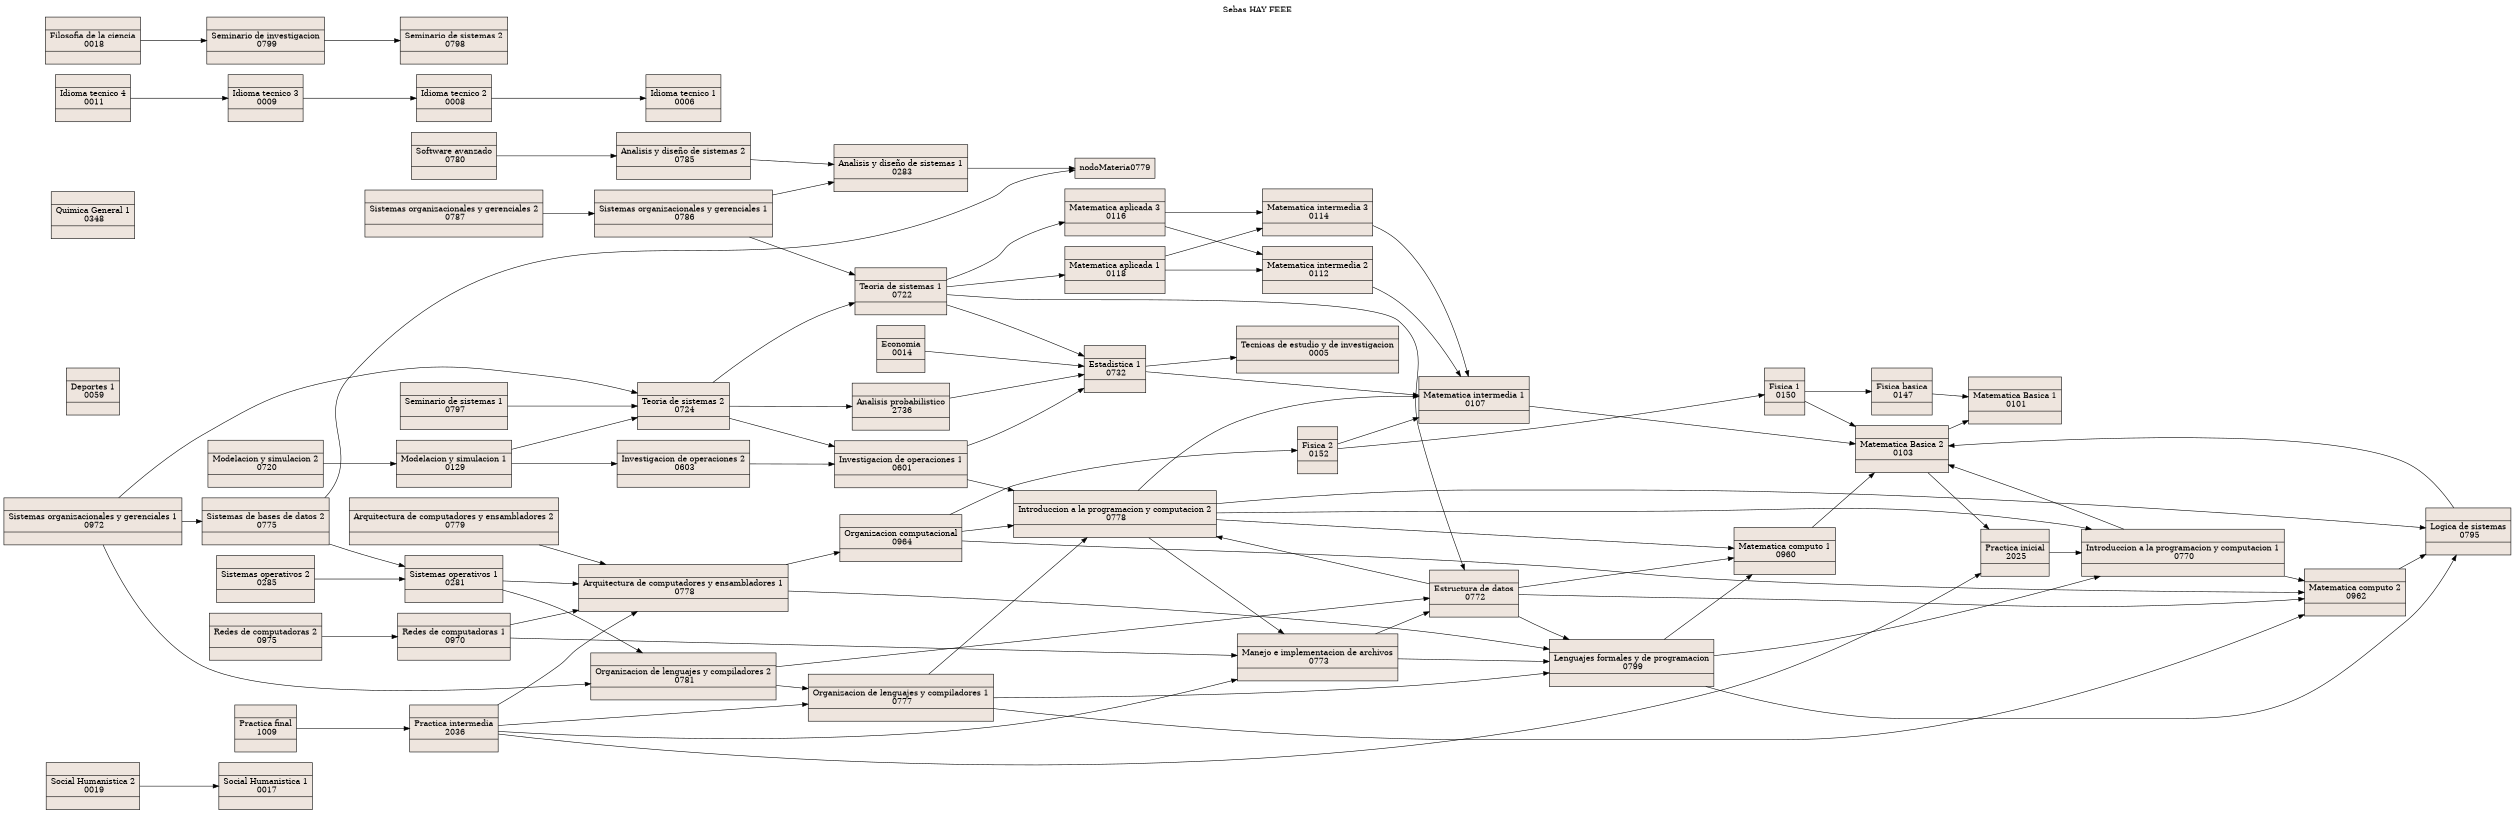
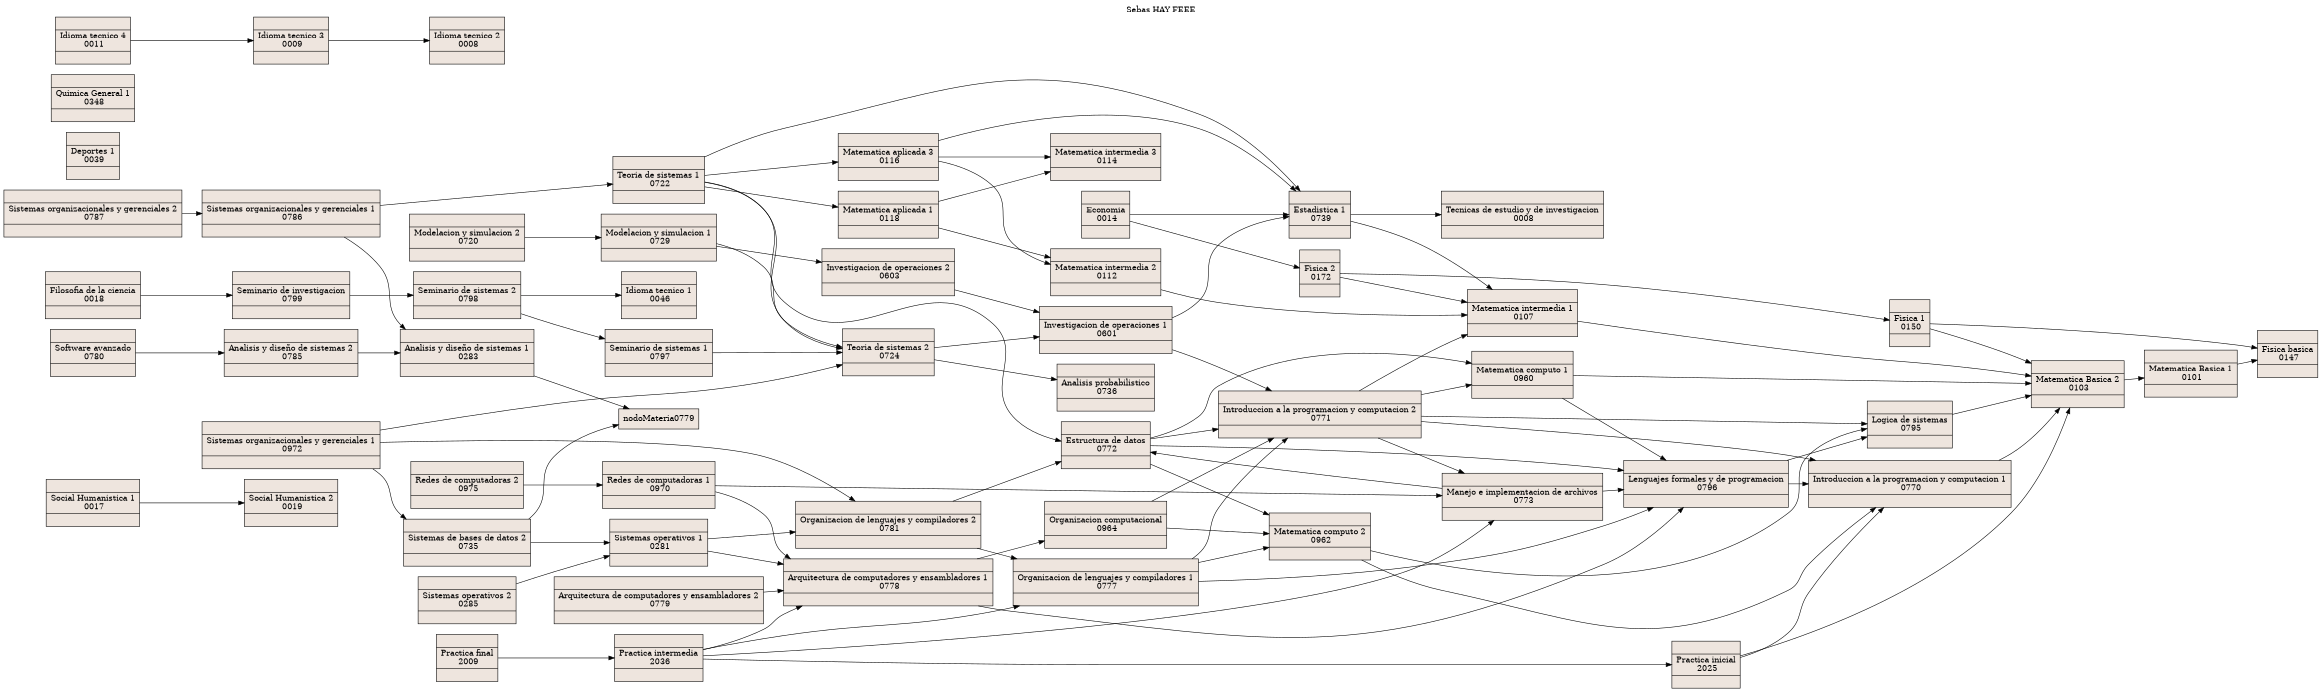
edge "Idioma tecnico 2" -> "Idioma tecnico 1": now "Seminario de sistemas 2" -> "Idioma tecnico 1"
node "Idioma tecnico 1": text "0006" -> "0046"
edge "Matematica intermedia 3" -> "Matematica intermedia 1": removed
edge "Seminario de sistemas 2" -> "Seminario de sistemas 1": added
edge "Teoria de sistemas 2" -> "Teoria de sistemas 1": reversed
node "Tecnicas de estudio y de investigacion": text "0005" -> "0008"
node "Estadistica 1": text "0732" -> "0739"
edge "Analisis probabilistico" -> "Estadistica 1": now "Matematica aplicada 3" -> "Estadistica 1"
node "Deportes 1": text "0059" -> "0039"
edge "Fisica basica" -> "Matematica Basica 1": reversed
node "Analisis probabilistico": text "2736" -> "0736"
node "Fisica 2": text "0152" -> "0172"
edge "Organizacion computacional" -> "Fisica 2": now "Economia" -> "Fisica 2"
node "Modelacion y simulacion 1": text "0129" -> "0729"
edge "Matematica Basica 2" -> "Practica inicial": reversed
node "Introduccion a la programacion y computacion 2": text "0778" -> "0771"
node "Sistemas de bases de datos 2": text "0775" -> "0735"
edge "Introduccion a la programacion y computacion 1" -> "Matematica computo 2": reversed
edge "Lenguajes formales y de programacion" -> "Matematica computo 1": reversed
node "Lenguajes formales y de programacion": text "0799" -> "0796"
node "Practica final": text "1009" -> "2009"
edge "Social Humanistica 2" -> "Social Humanistica 1": reversed
